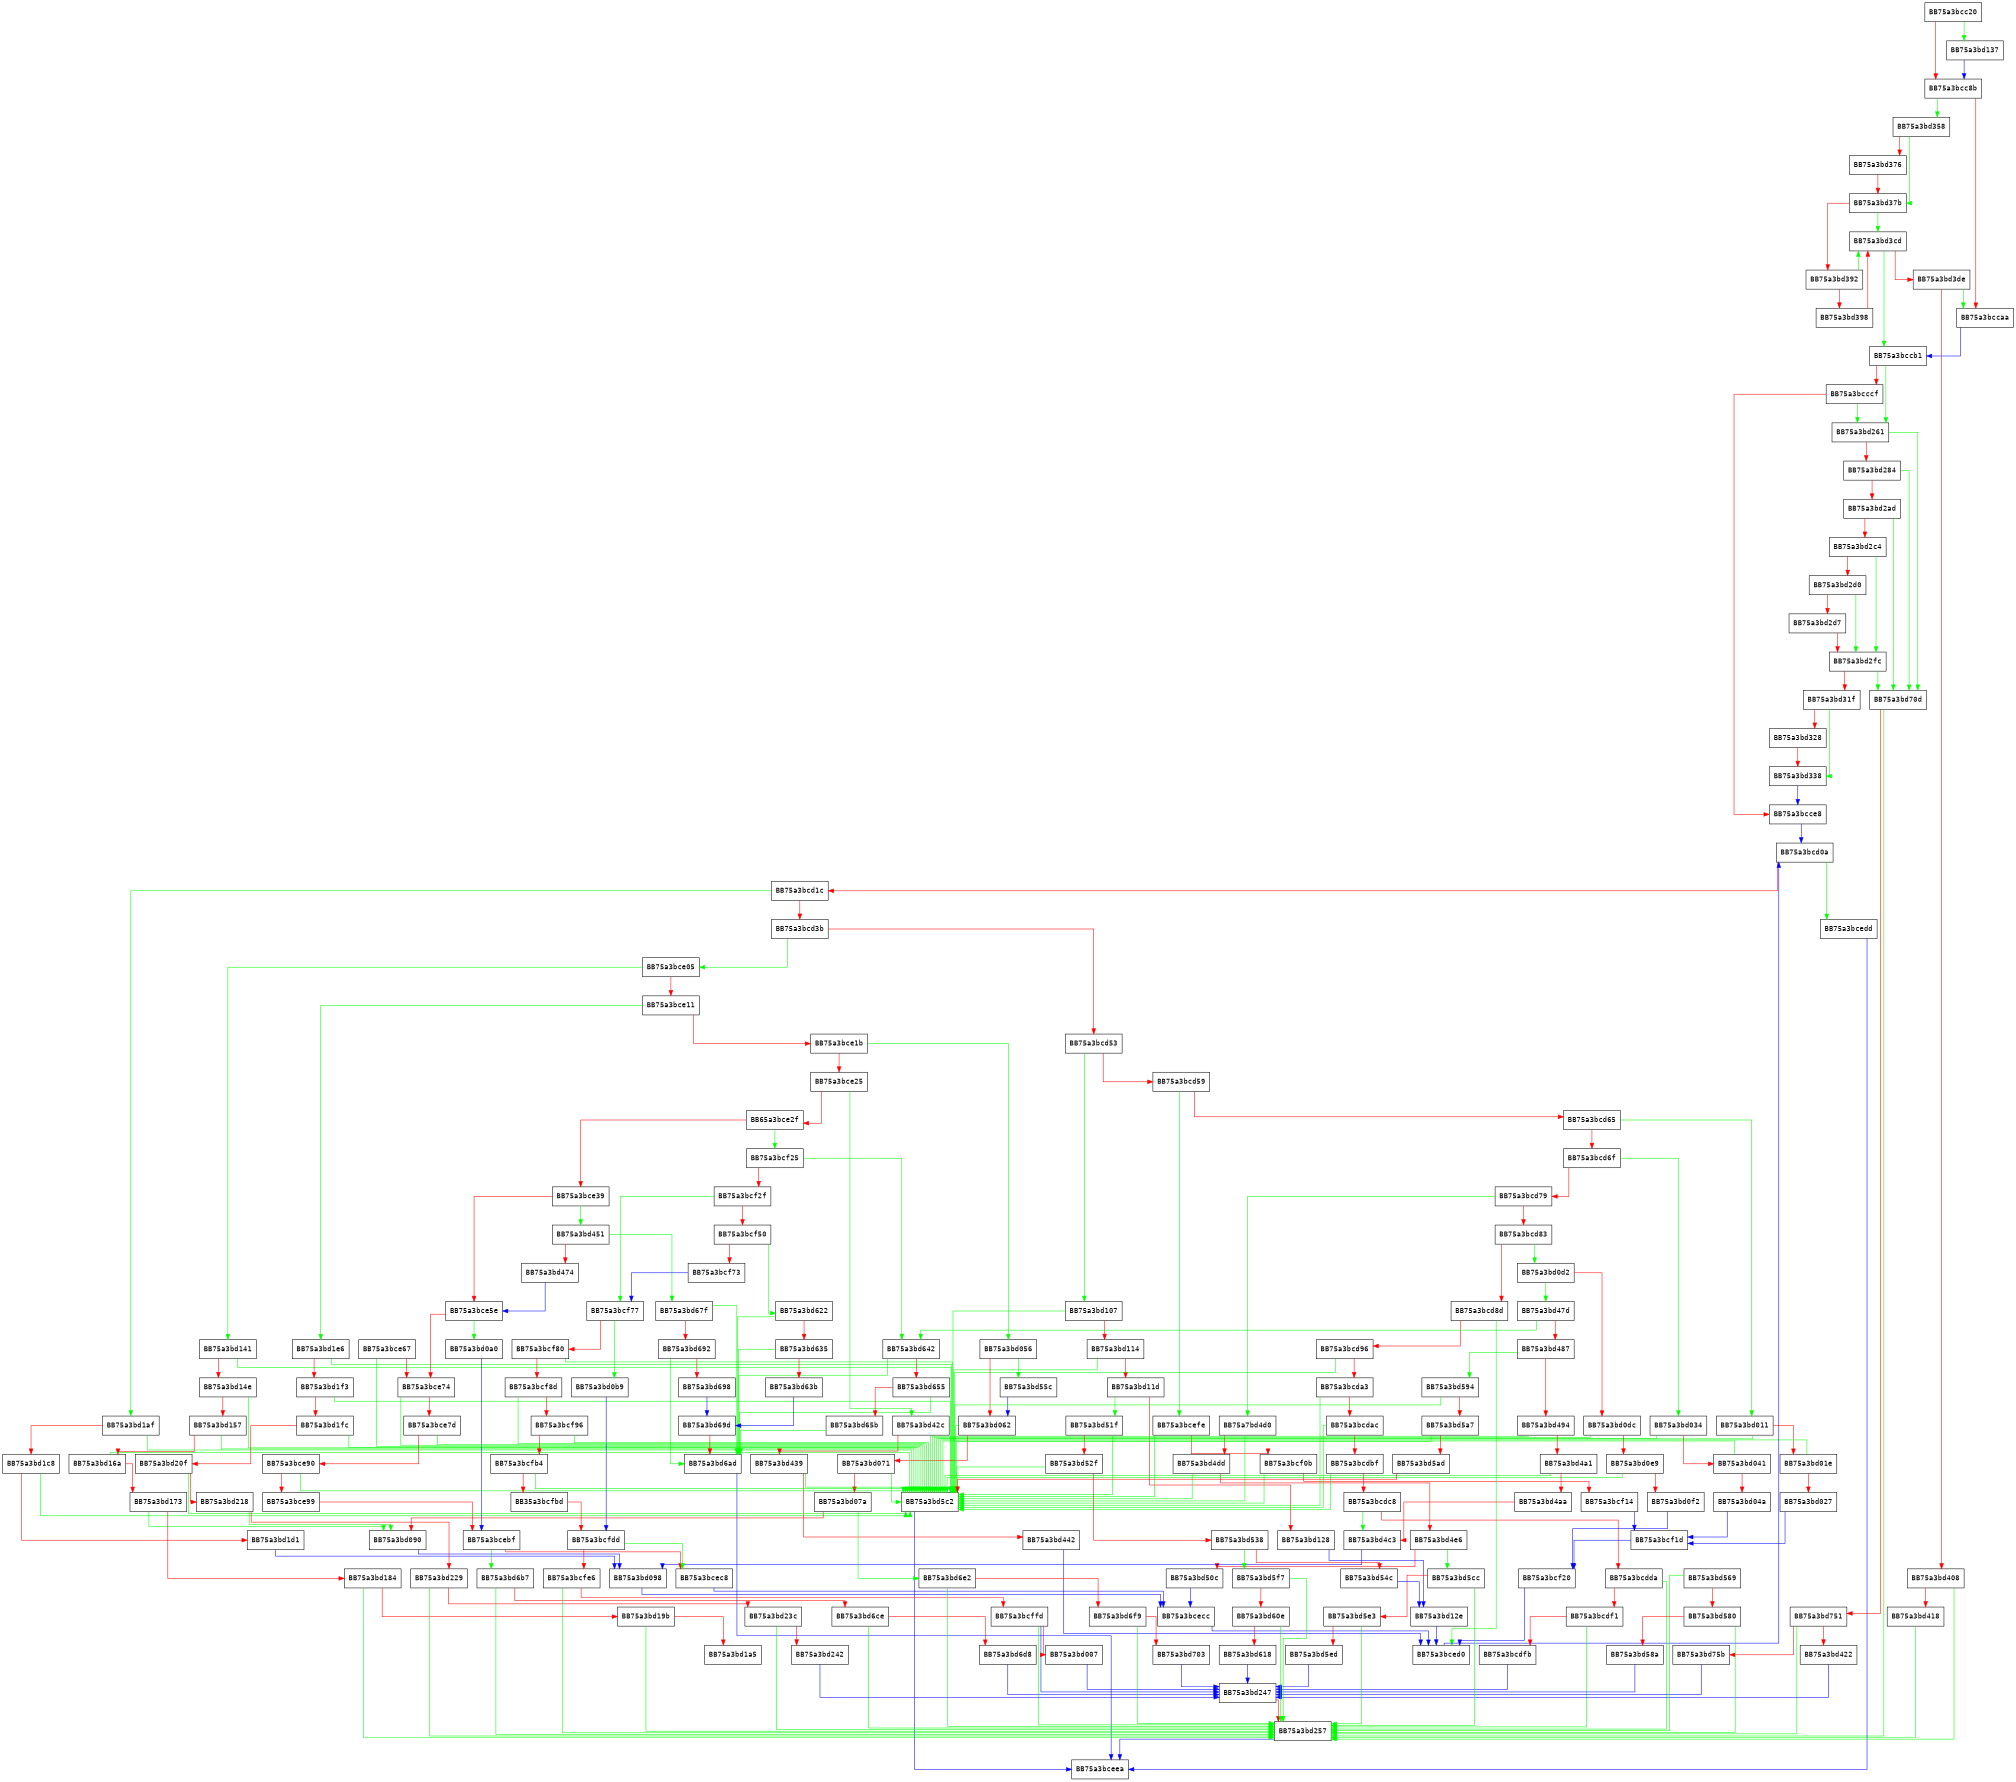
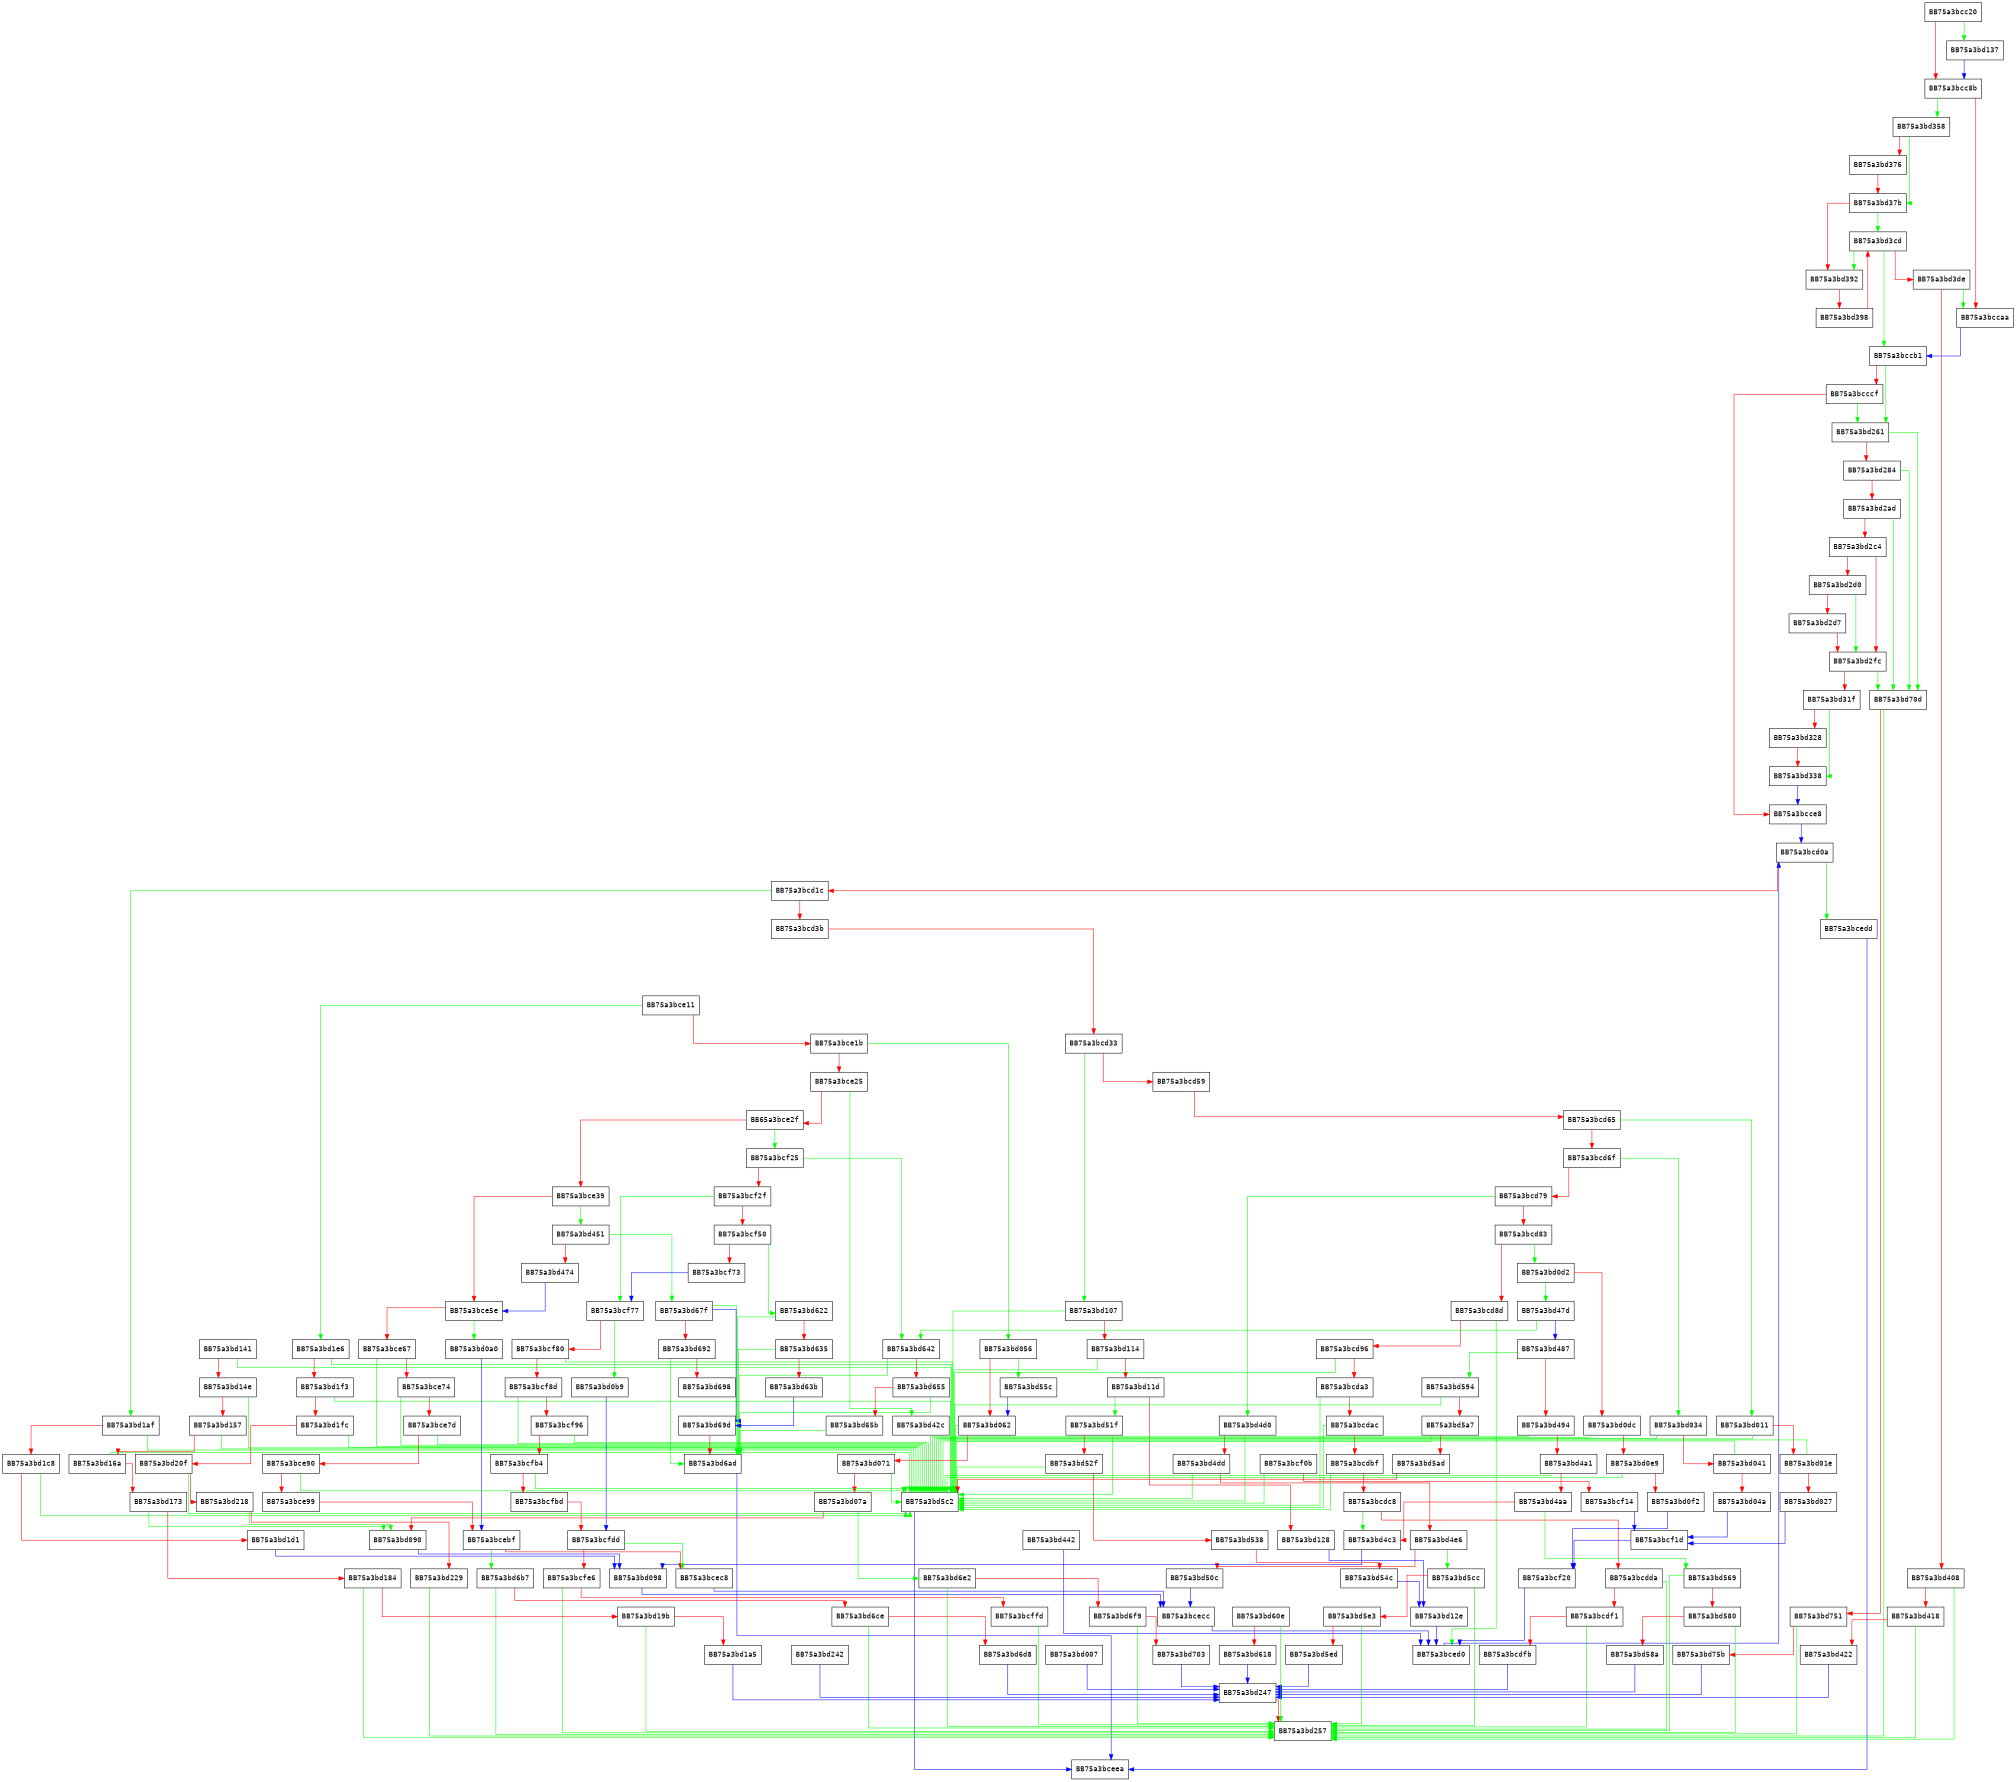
edge "BB75a3bd392" -> "BB75a3bd3cd": reversed
edge "BB75a3bd2c4" -> "BB75a3bd2fc": color green -> red
node "BB75a3bce05": removed
node "BB75a3bcd53": label "BB75a3bcd53" -> "BB75a3bcd33"
edge "BB75a3bd47d" -> "BB75a3bd487": color red -> blue
edge "BB75a3bce5e" -> "BB75a3bce74": now "BB75a3bce5e" -> "BB75a3bce67"
edge "BB75a3bd698" -> "BB75a3bd69d": now "BB75a3bd67f" -> "BB75a3bd69d"
node "BB75a3bcefe": removed
node "BB75a7bd4d0": label "BB75a7bd4d0" -> "BB75a3bd4d0"
node "BB75a3bd439": removed
node "BB35a3bcfbd": label "BB35a3bcfbd" -> "BB75a3bcfbd"
edge "BB75a3bd4aa" -> "BB75a3bd569": added
node "BB75a3bd5f7": removed
node "BB75a3bd23c": removed
edge "BB75a3bd751" -> "BB75a3bd422": now "BB75a3bd418" -> "BB75a3bd422"
edge "BB75a3bcffd" -> "BB75a3bd007": removed
edge "BB75a3bcffd" -> "BB75a3bd247": now "BB75a3bd1a5" -> "BB75a3bd247"
edge "BB75a3bd257" -> "BB75a3bceea": removed
